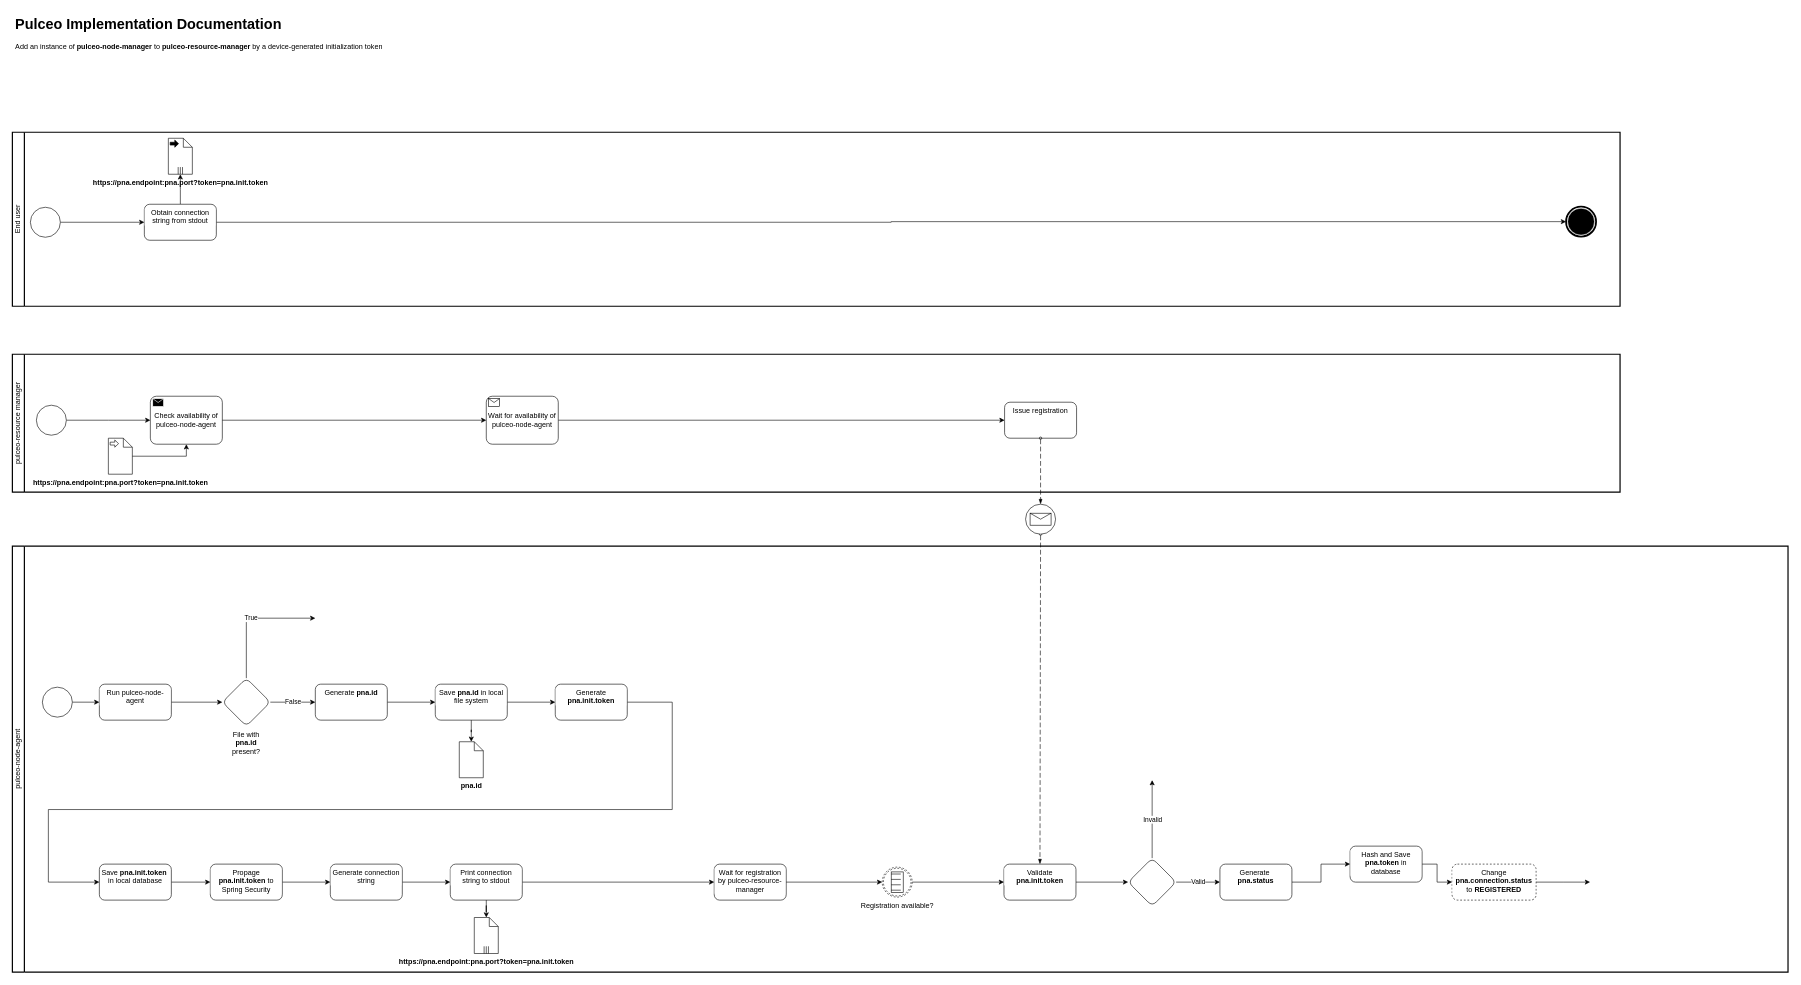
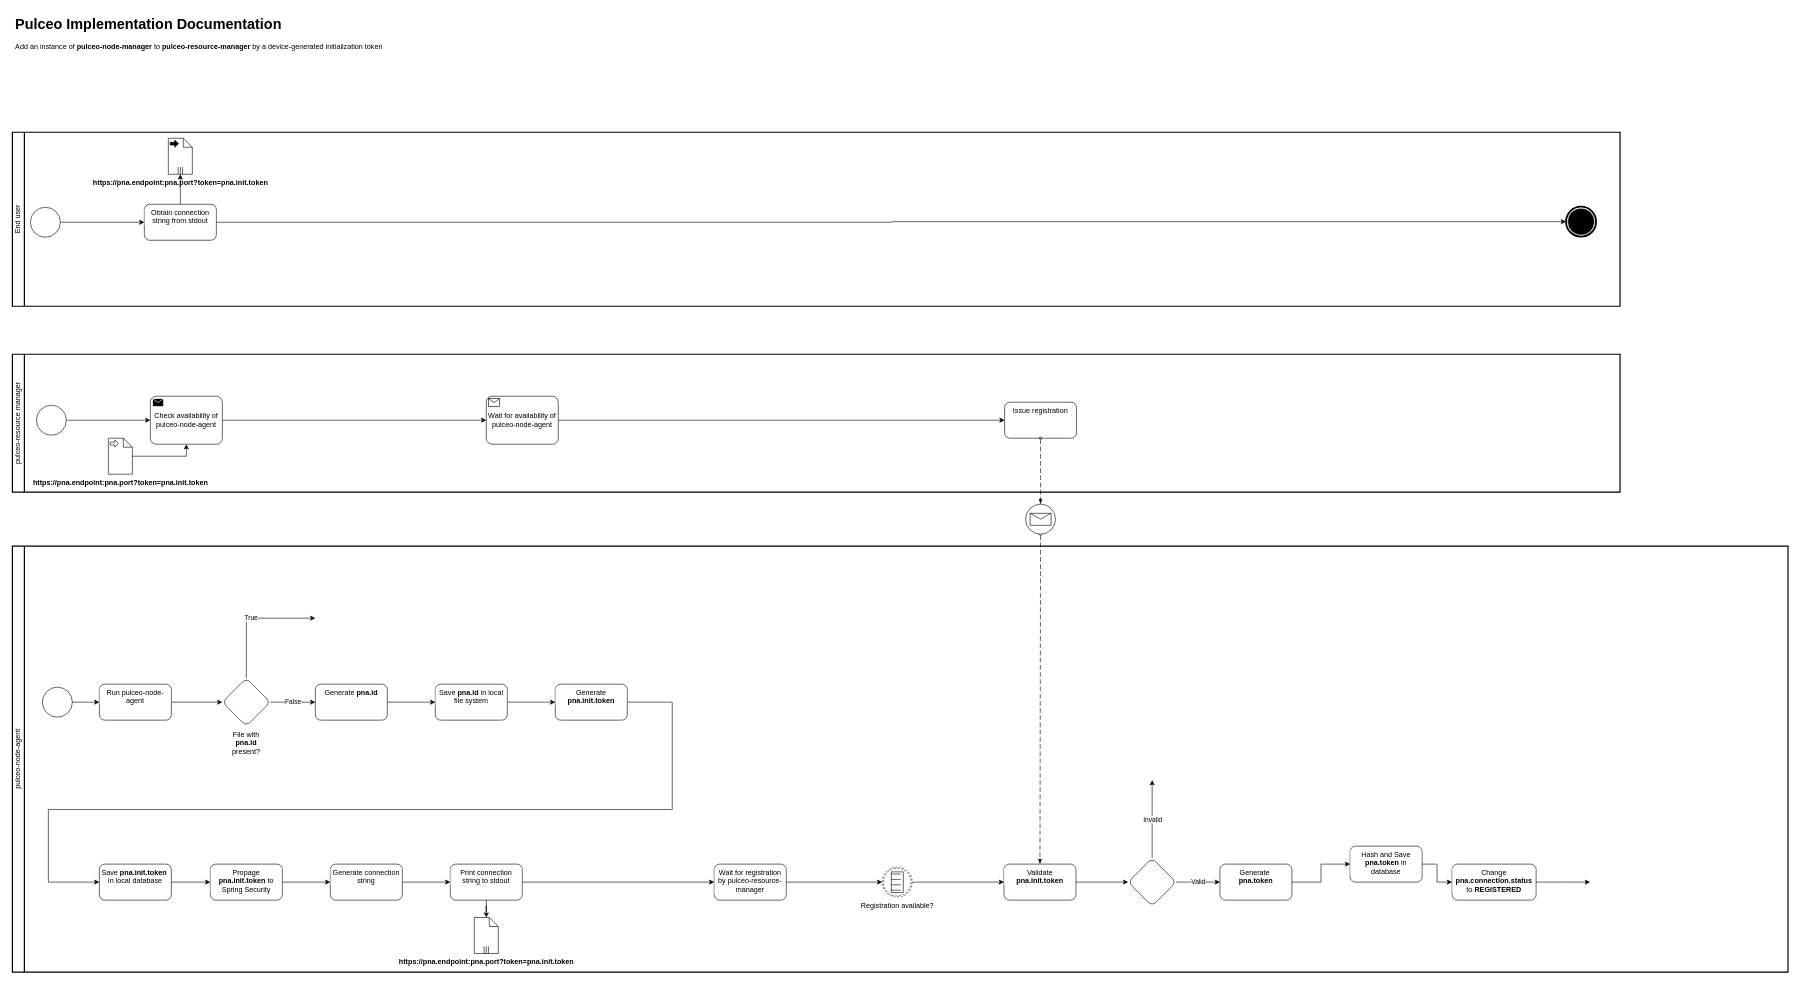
edge "Save pna.id in local file system" -> "pna.id": removed
node "pna.id": removed
node "Generate pna.status": label "Generate pna.status" -> "Generate pna.token"
node "Change pna.connection.status to REGISTERED": style dashed -> solid
